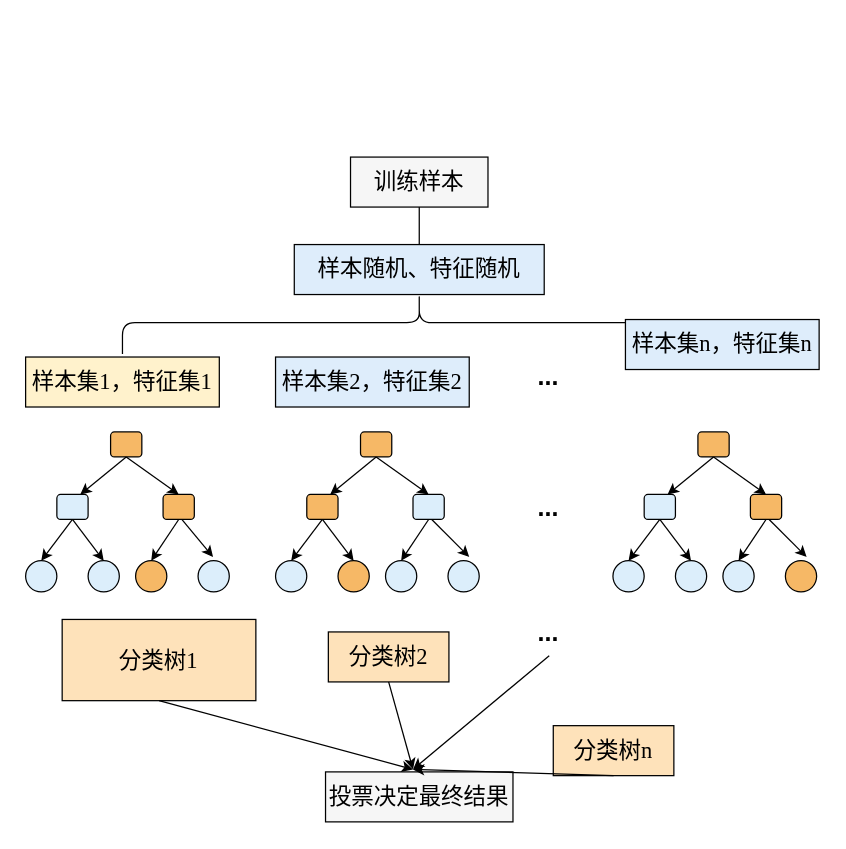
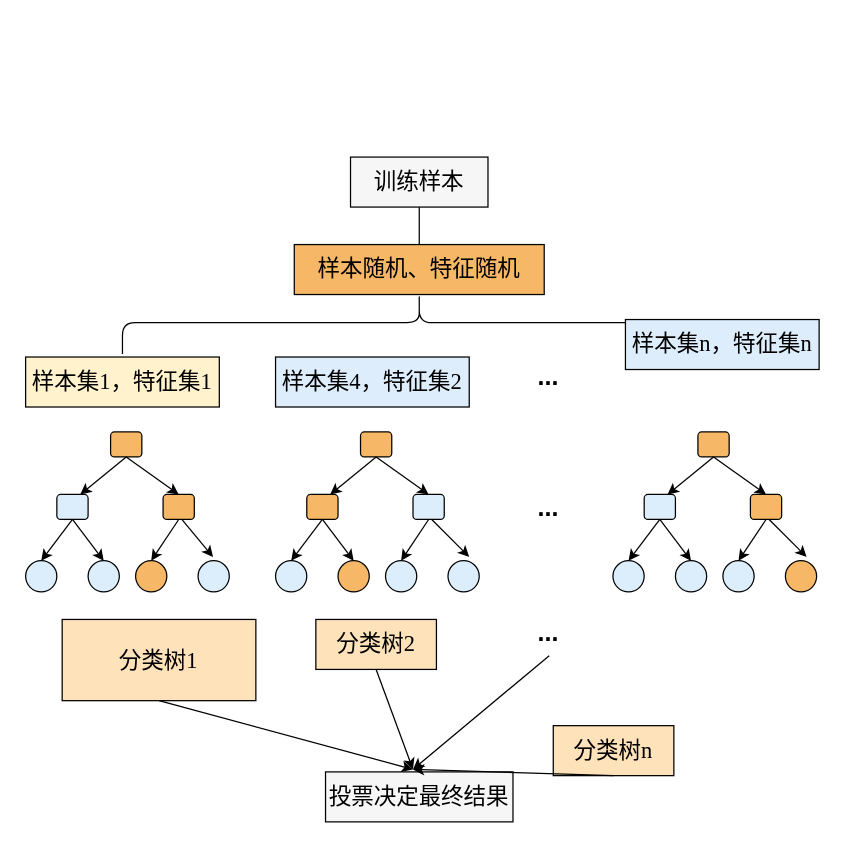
node "样本随机、特征随机": fillcolor #deedfb -> #f6b866
node "样本集2，特征集2": label "样本集2，特征集2" -> "样本集4，特征集2"
node "分类树2": moved (389, 657) -> (376, 644)
